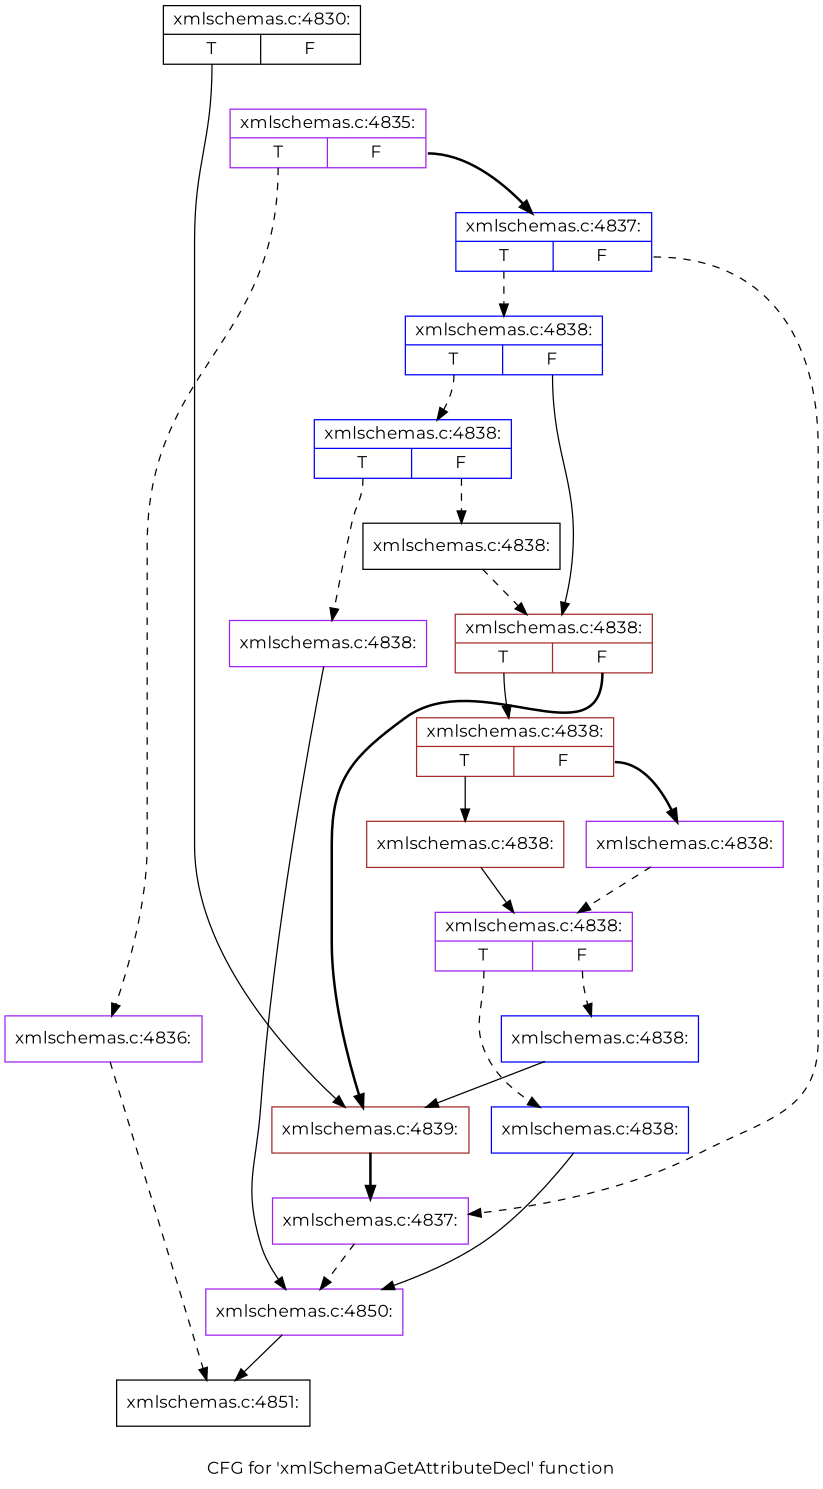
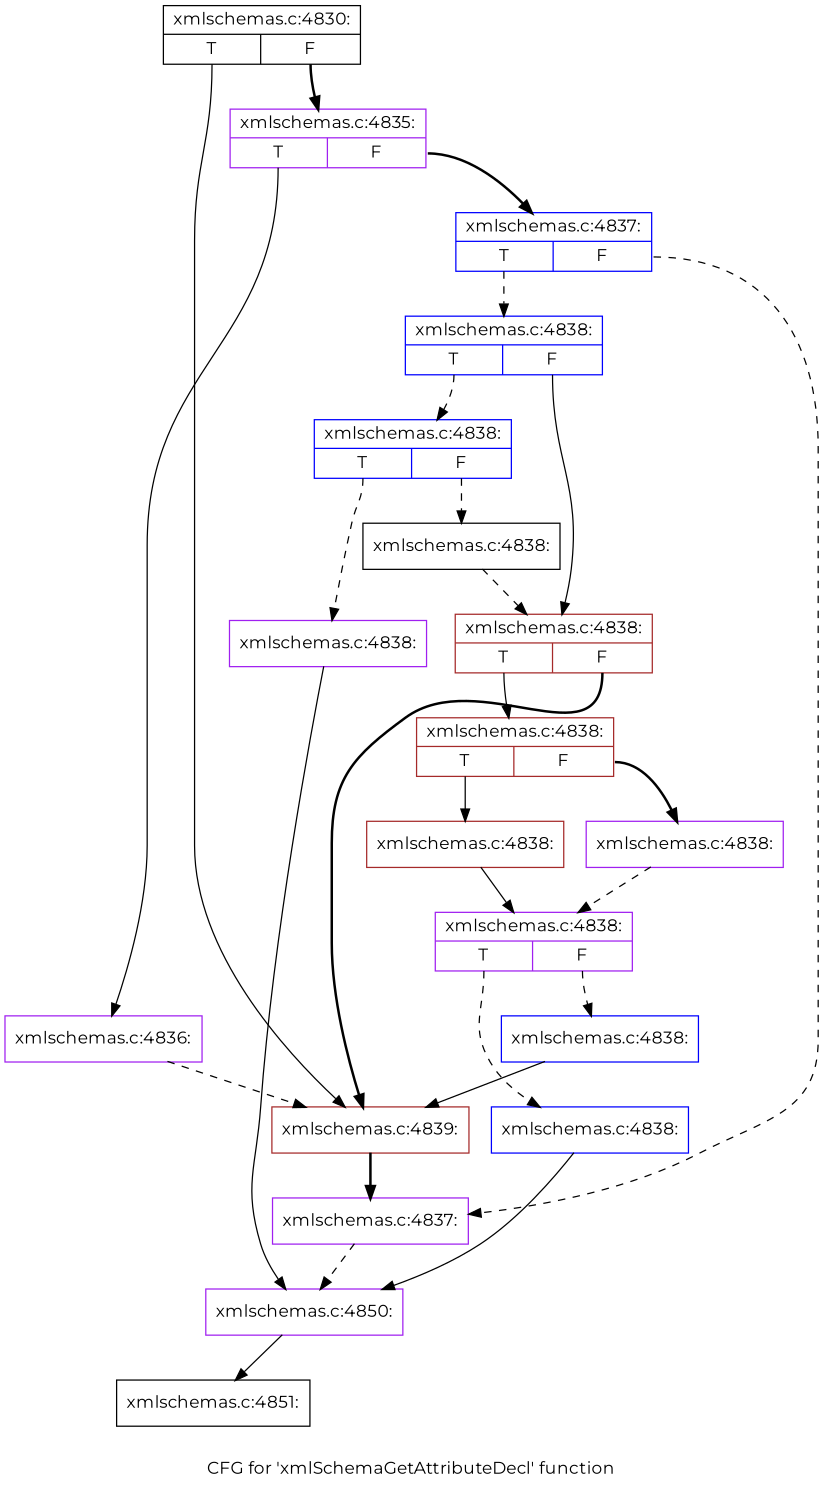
edge "xmlschemas.c:4830:" -> "xmlschemas.c:4835:": added
edge "xmlschemas.c:4835:" -> "xmlschemas.c:4836:": style dashed -> solid
edge "xmlschemas.c:4836:" -> "xmlschemas.c:4851:": now "xmlschemas.c:4836:" -> "xmlschemas.c:4839:"
